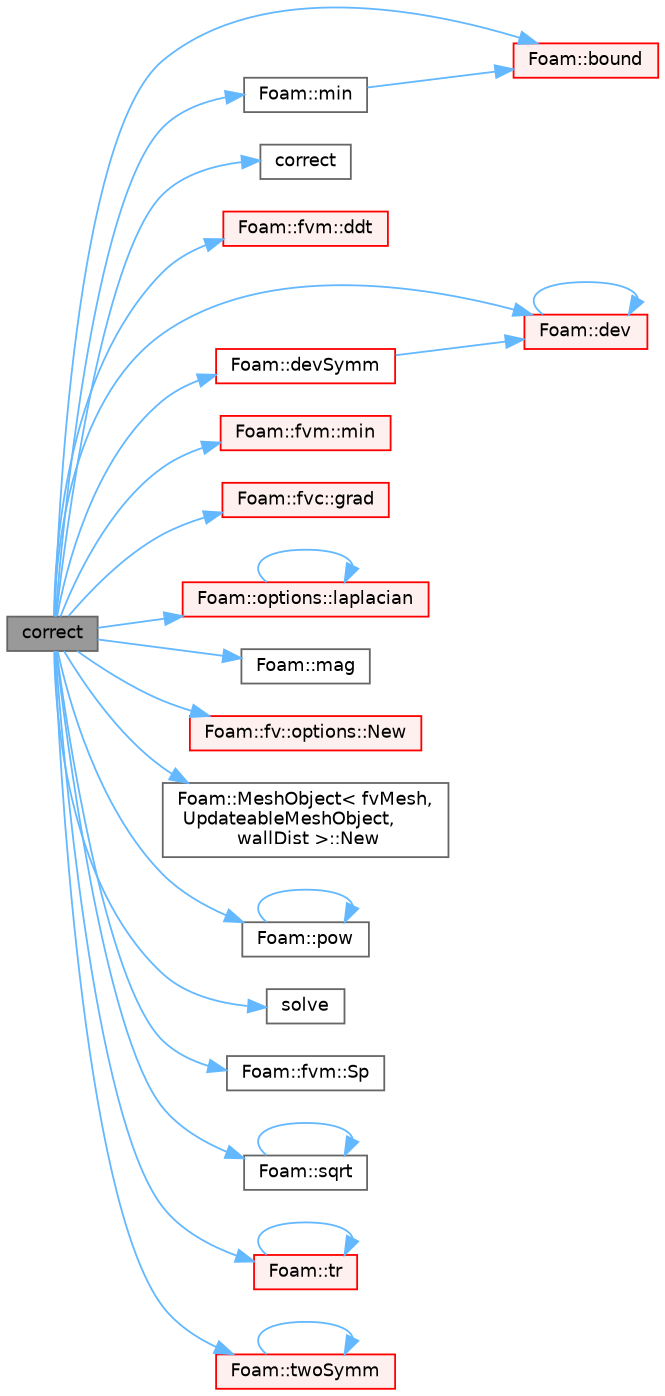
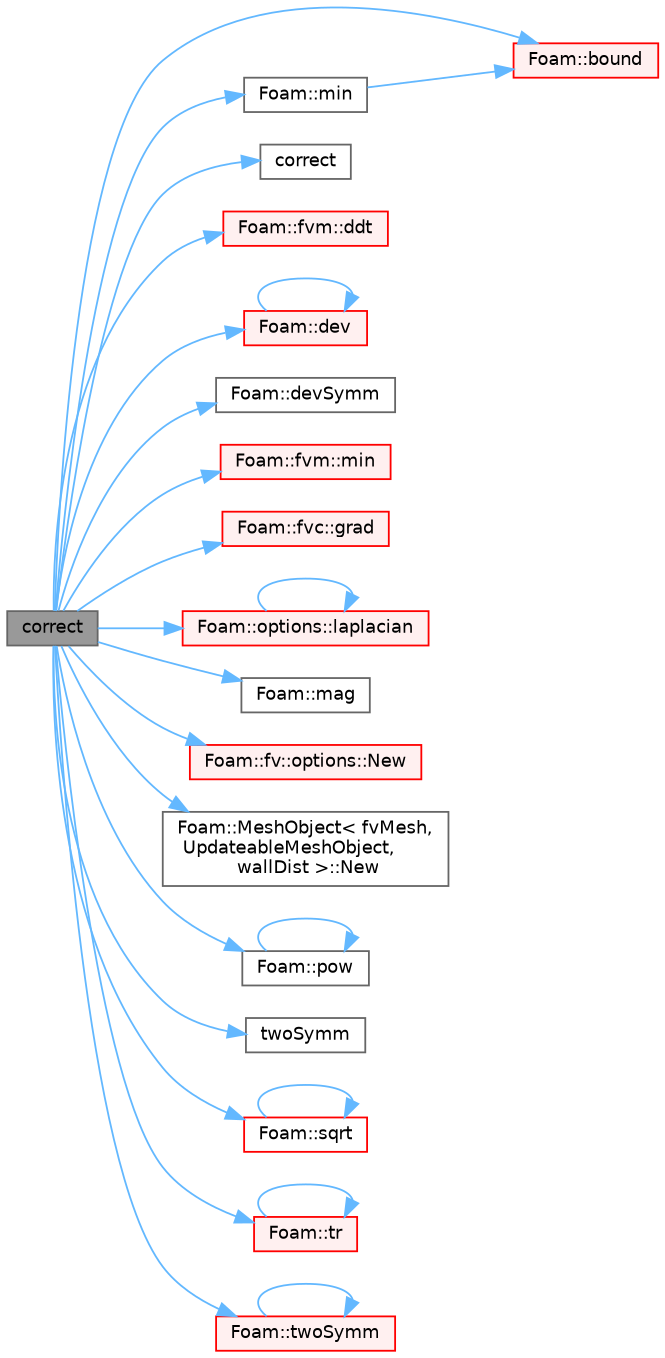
edge "Foam::devSymm" -> "Foam::dev": removed
node "Foam::devSymm": color red -> grey40
node "solve": label "solve" -> "twoSymm"
node "Foam::fvm::Sp": removed
node "Foam::sqrt": color grey40 -> red
